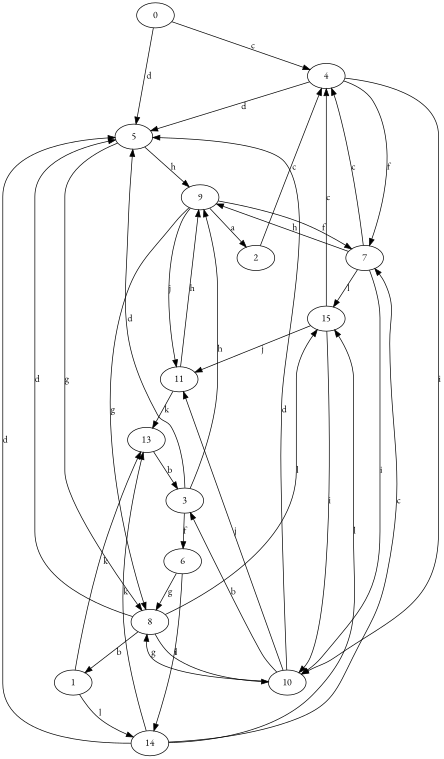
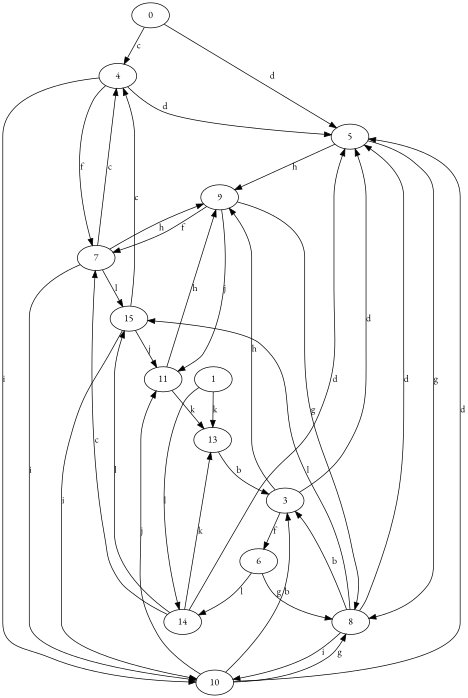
node "2": removed
edge "8" -> "1": now "8" -> "3"
